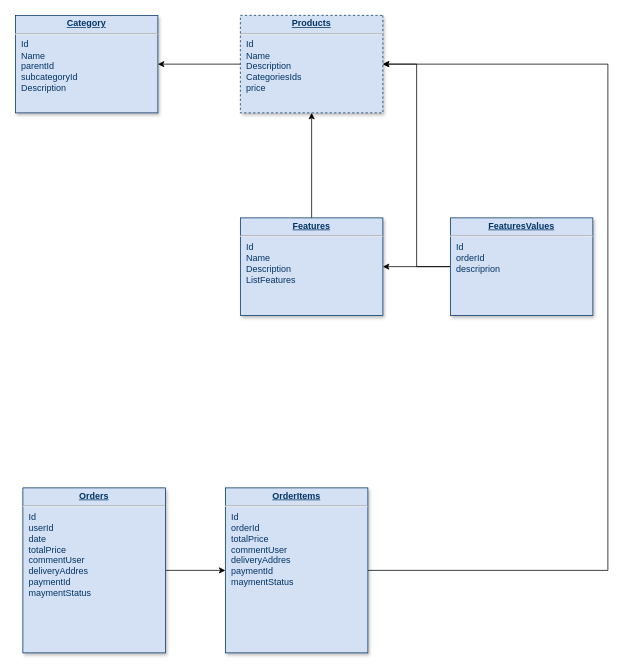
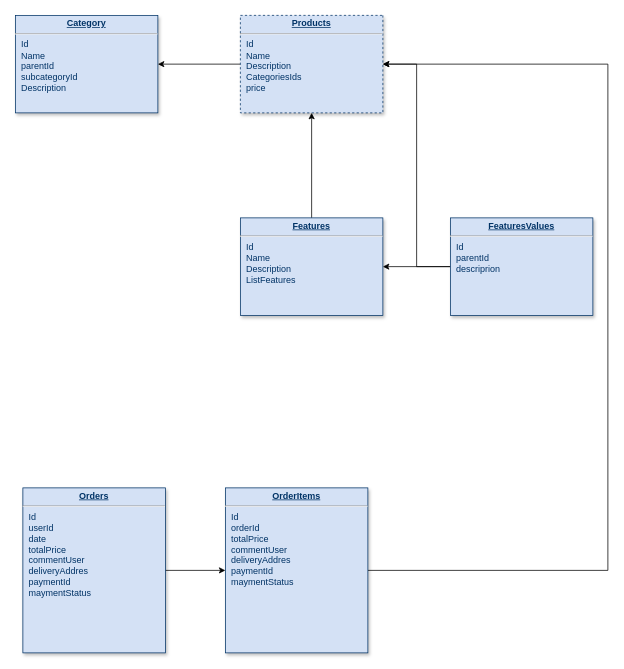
node "FeaturesValues Id orderId descriprion": label "FeaturesValues Id orderId descriprion" -> "FeaturesValues Id parentId descriprion"
